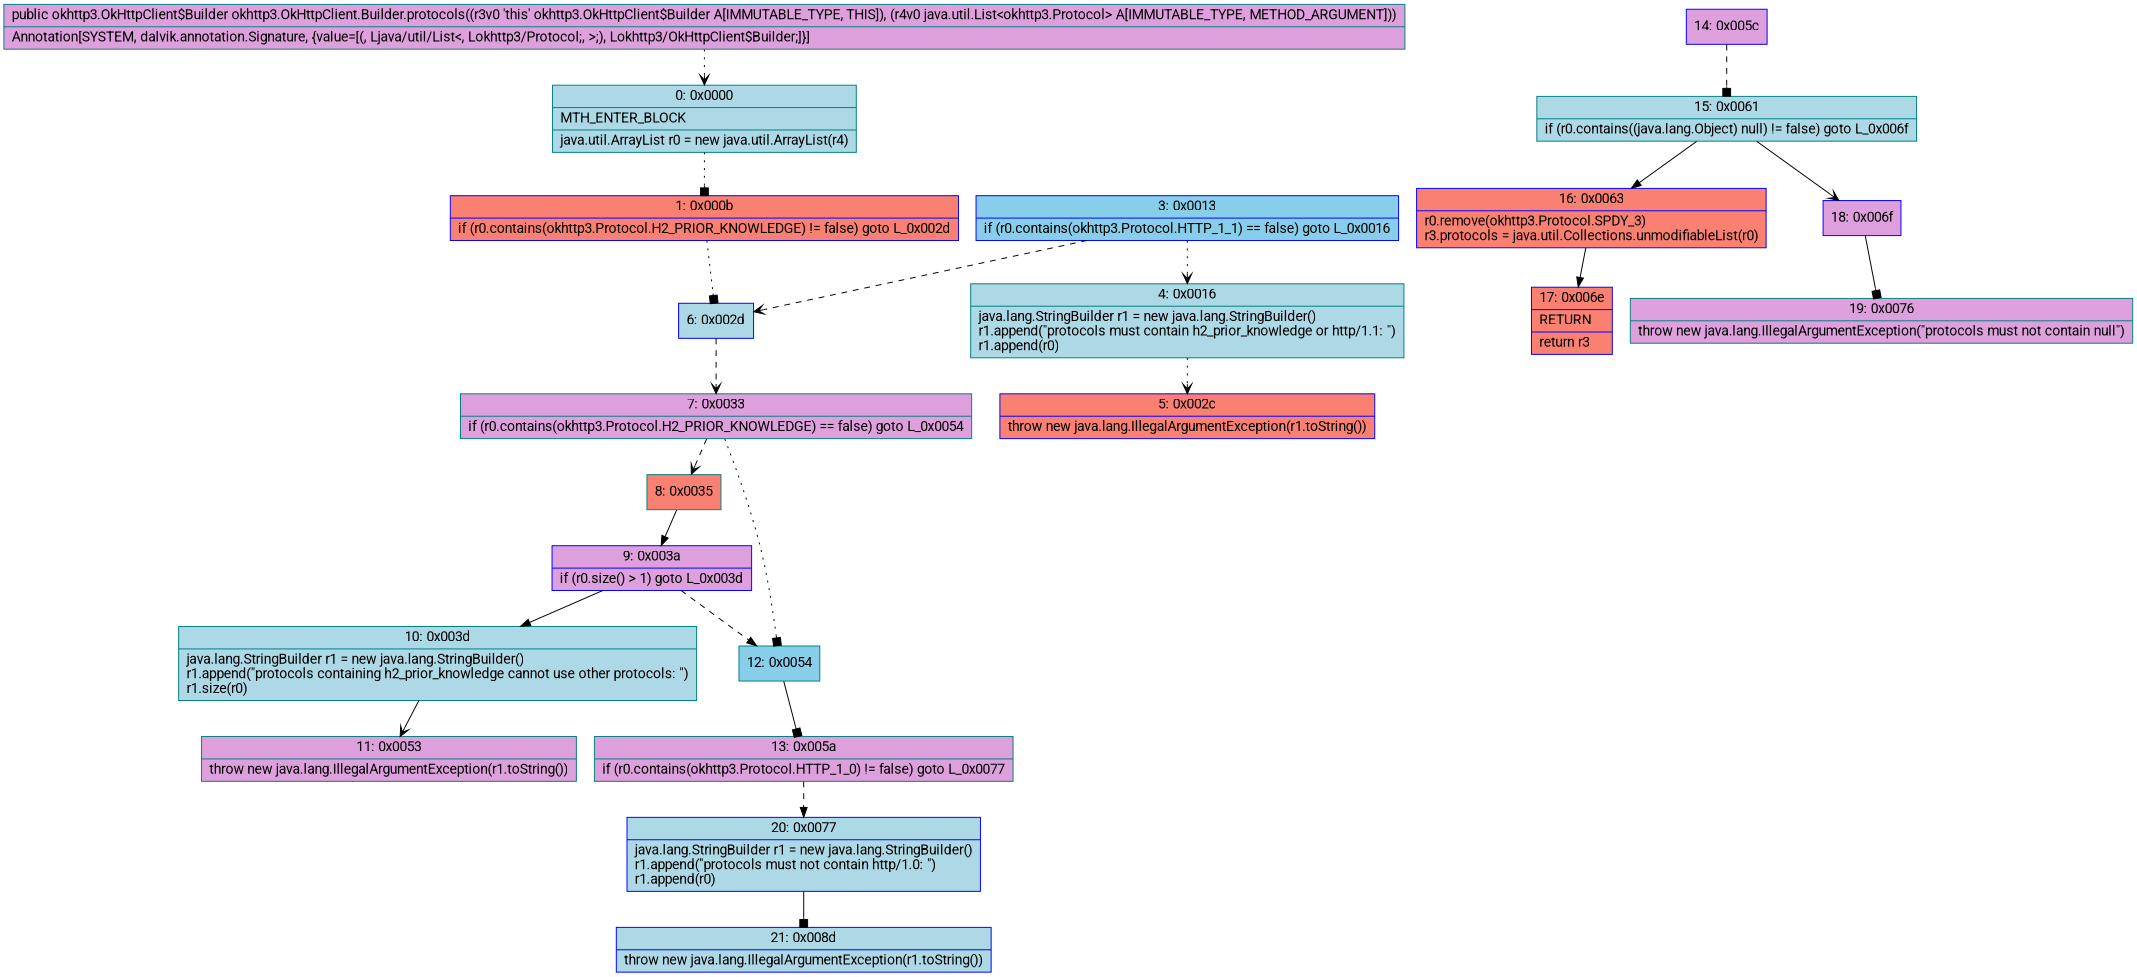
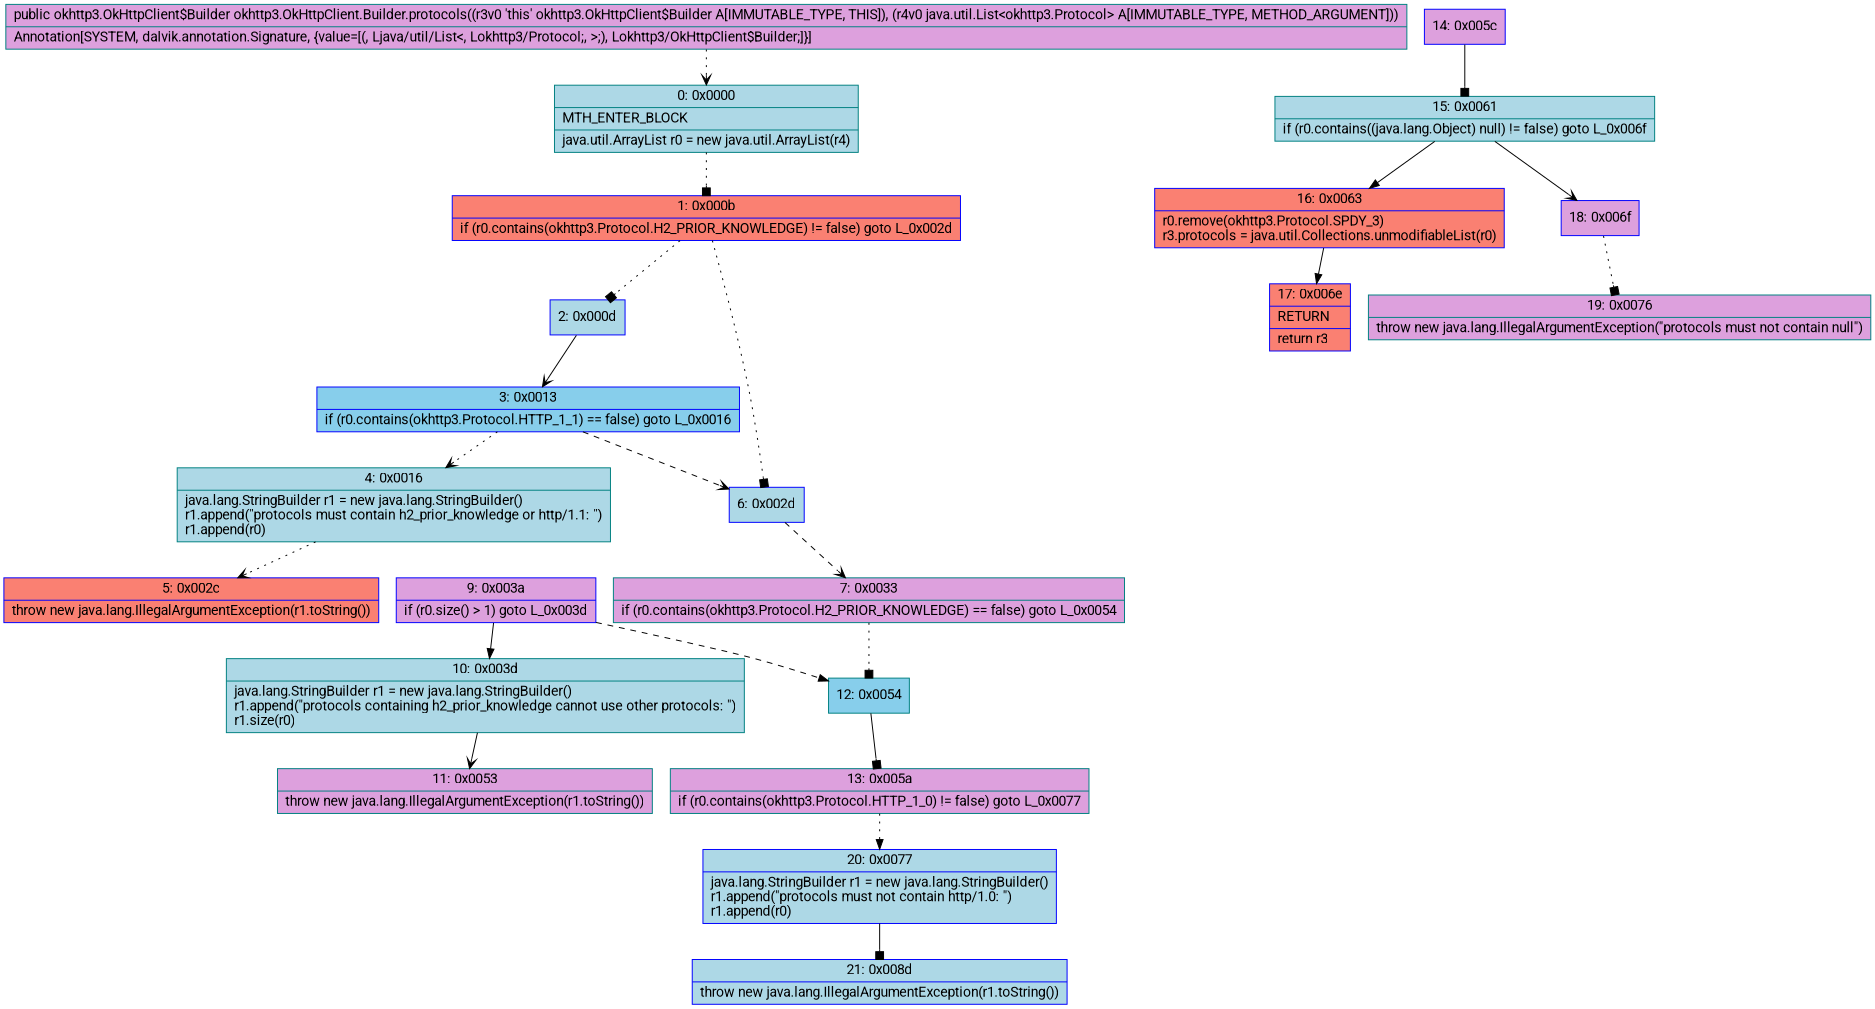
edge "14: 0x005c" -> "15: 0x0061": style dashed -> solid
edge "18: 0x006f" -> "19: 0x0076": style solid -> dotted
node "2: 0x000d": added
node "8: 0x0035": removed
edge "13: 0x005a" -> "20: 0x0077": style dashed -> dotted
